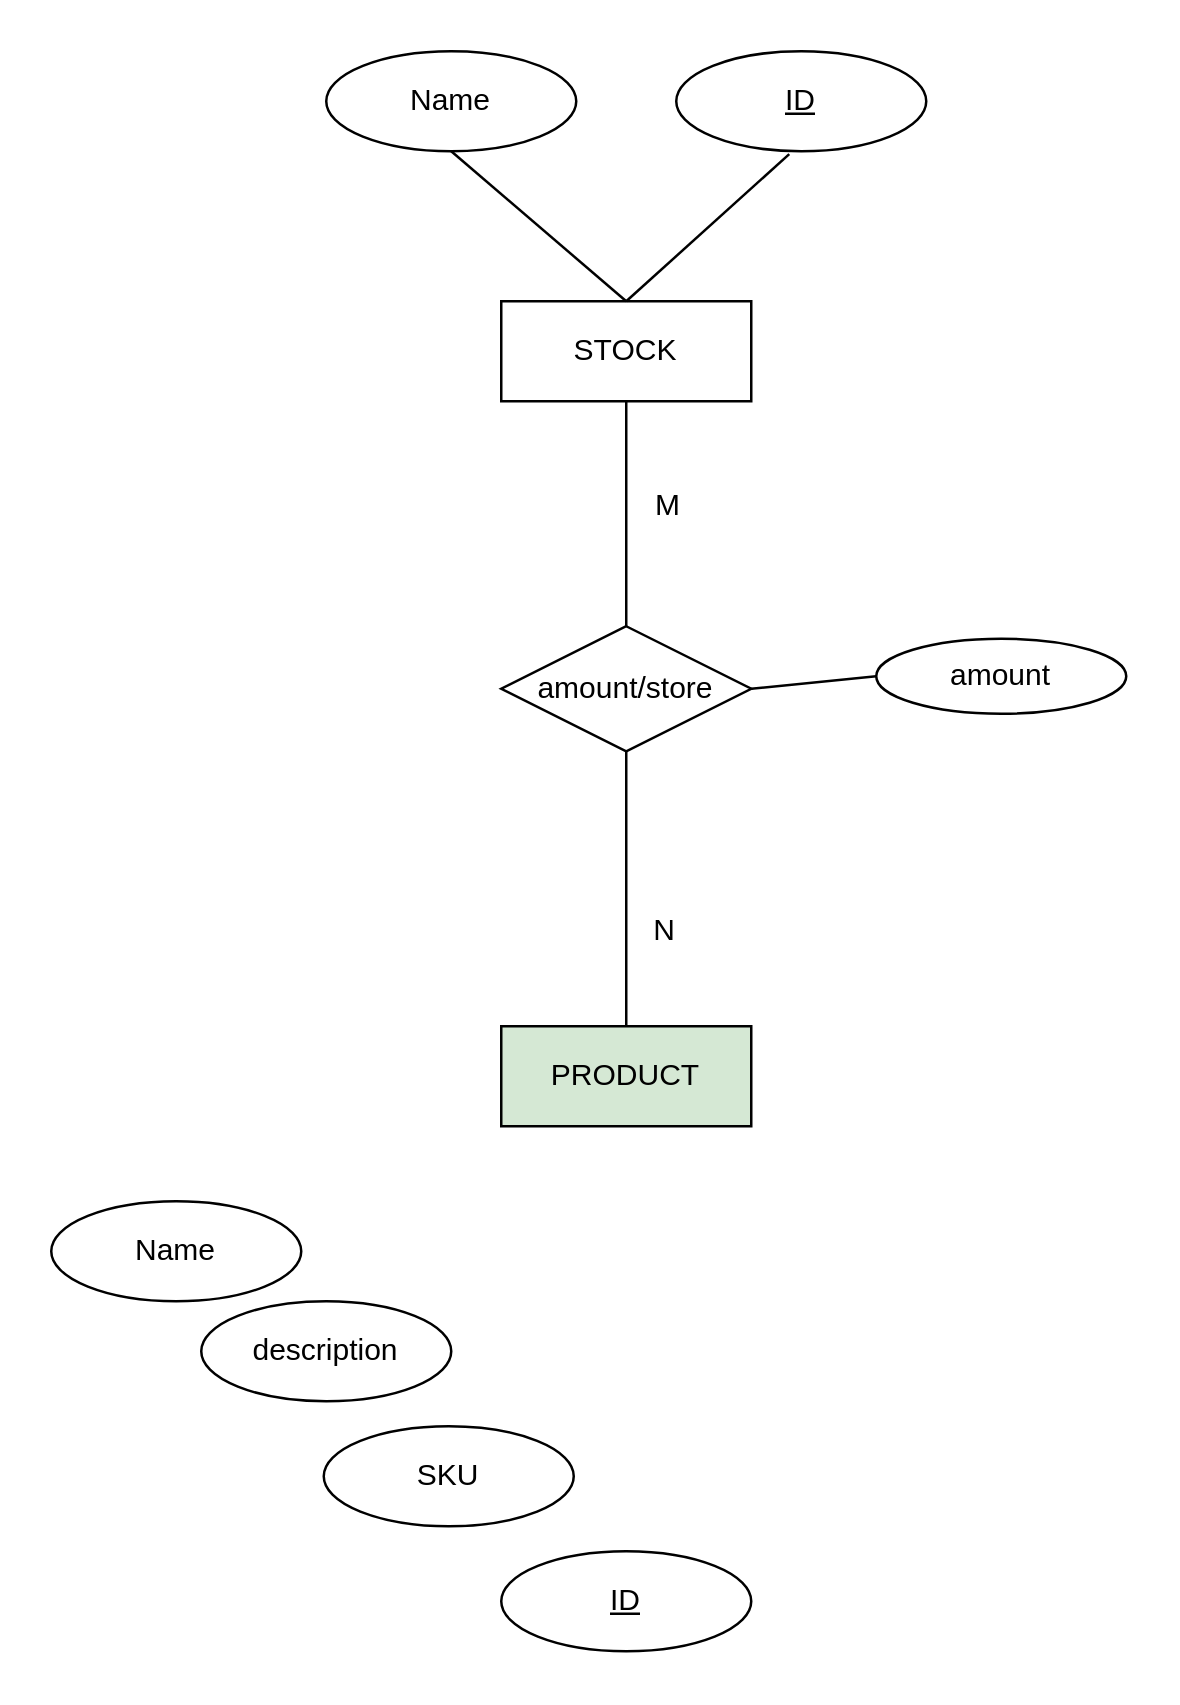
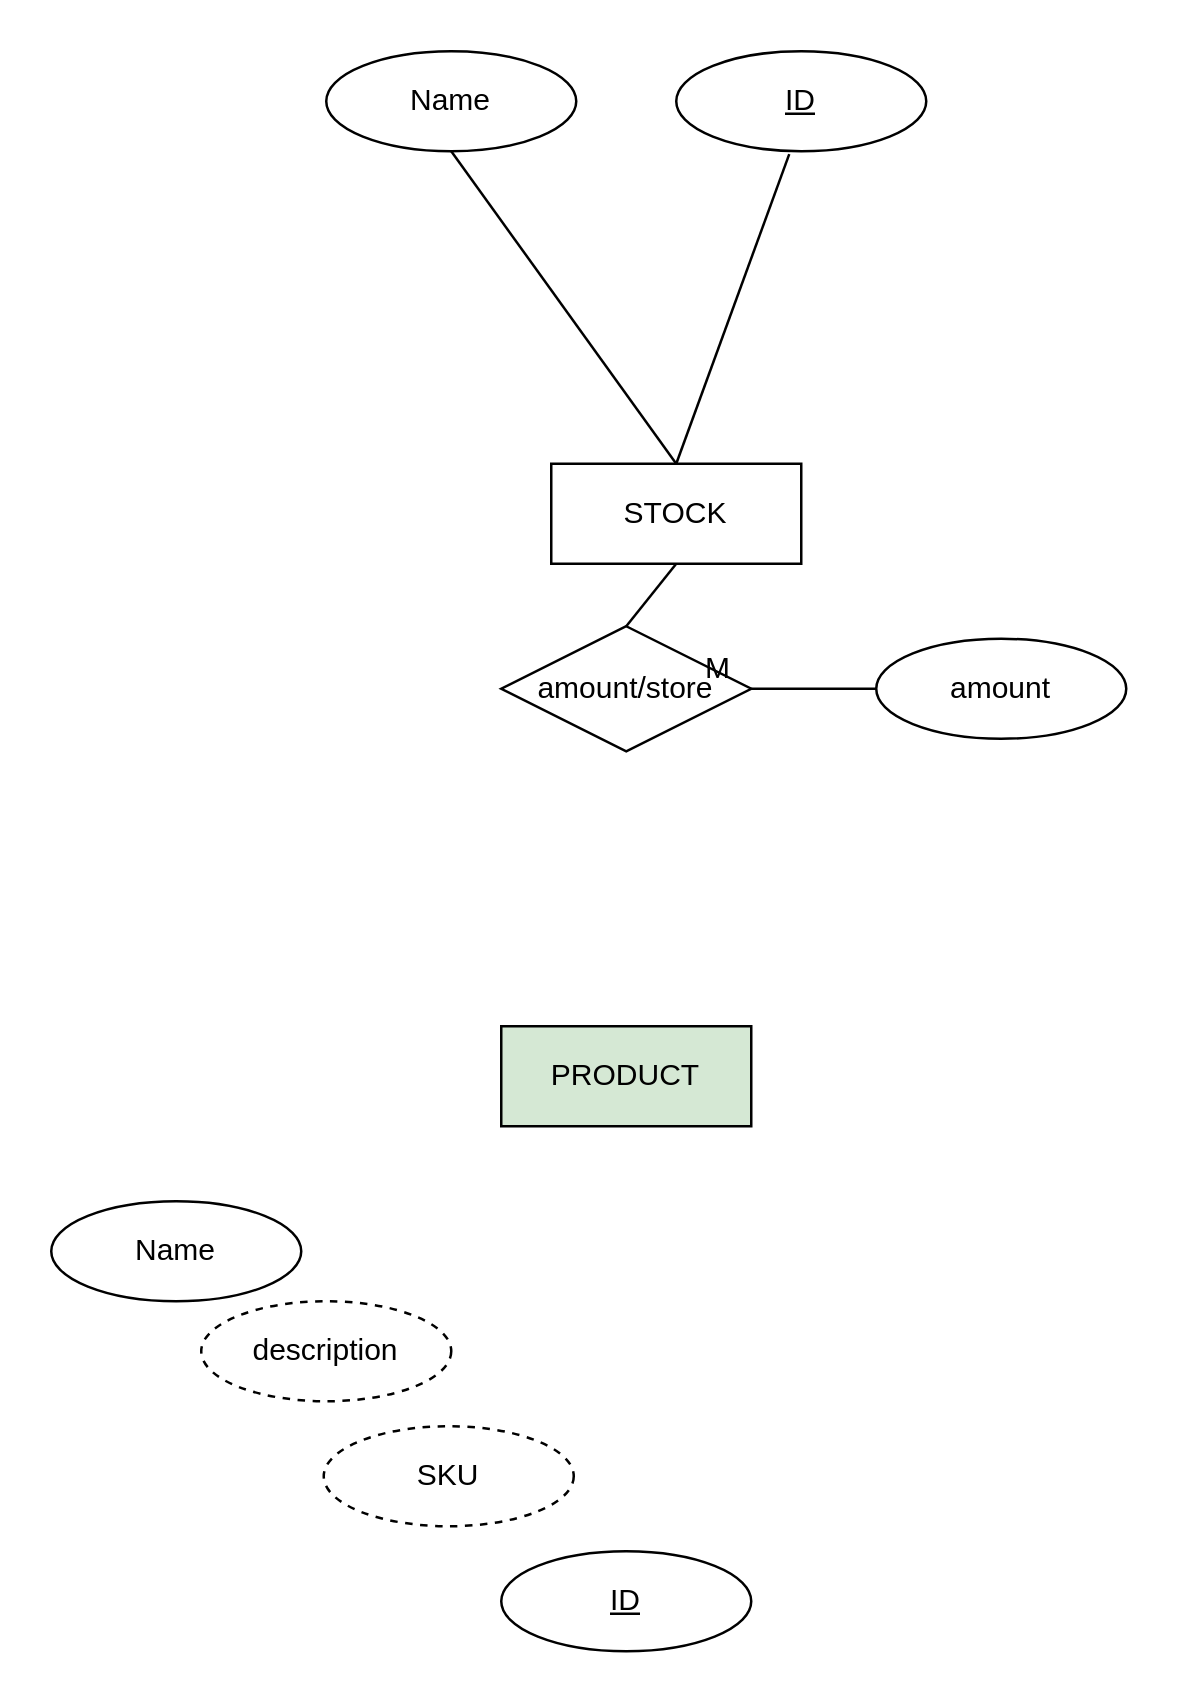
node "STOCK": moved (626, 351) -> (676, 514)
node "amount": size 250x75 -> 250x100
edge "amount/store" -- "PRODUCT": removed, label "N"
node "description": style solid -> dashed
node "SKU": style solid -> dashed
